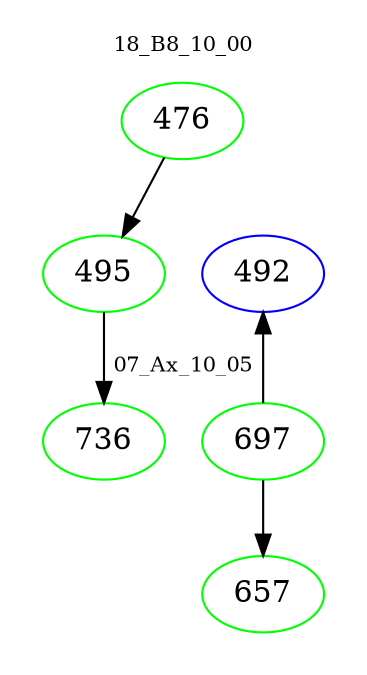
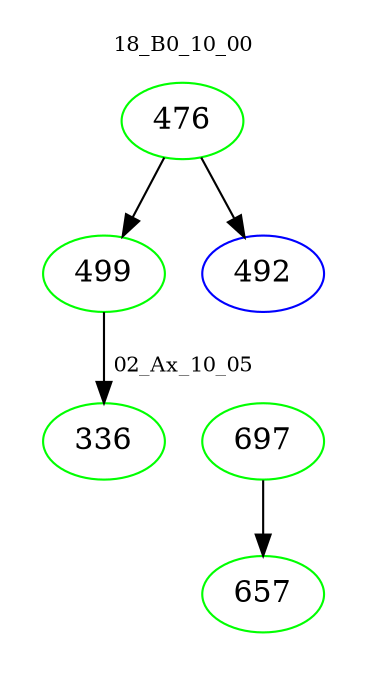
cluster "18_B8_10_00": label "18_B8_10_00" -> "18_B0_10_00"
node "495": label "495" -> "499"
cluster "07_Ax_10_05": label "07_Ax_10_05" -> "02_Ax_10_05"
edge "697" -> "492": now "476" -> "492"
node "736": label "736" -> "336"
